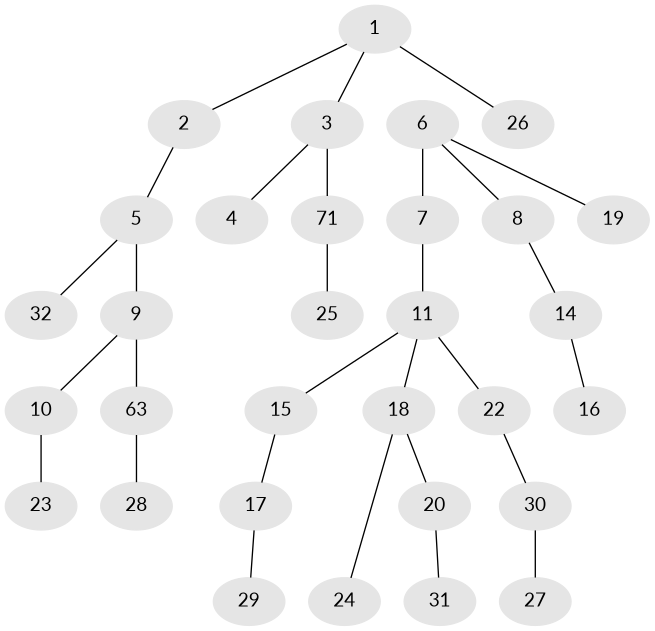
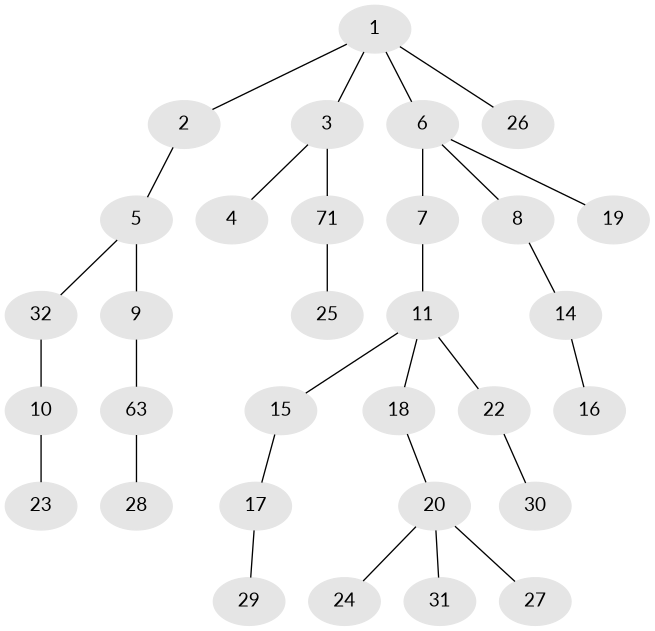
edge "1" -- "6": added
edge "9" -- "10": now "32" -- "10"
edge "18" -- "24": now "20" -- "24"
edge "30" -- "27": now "20" -- "27"
